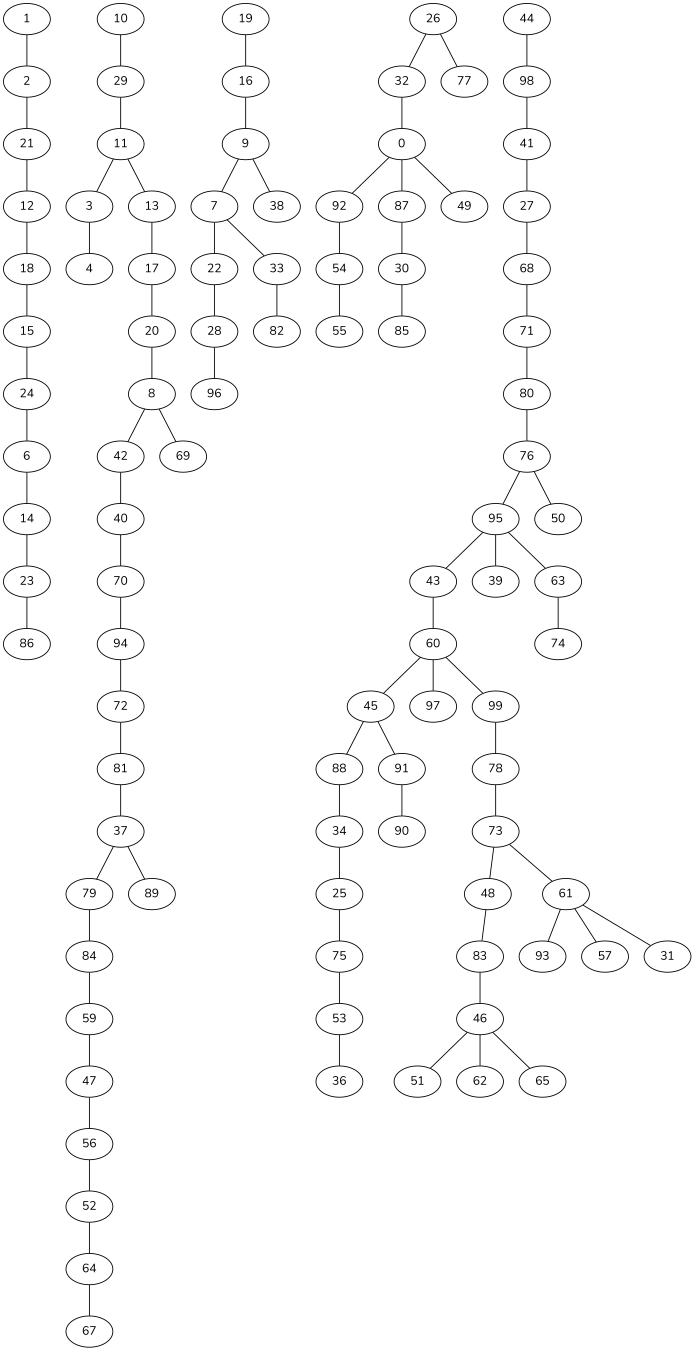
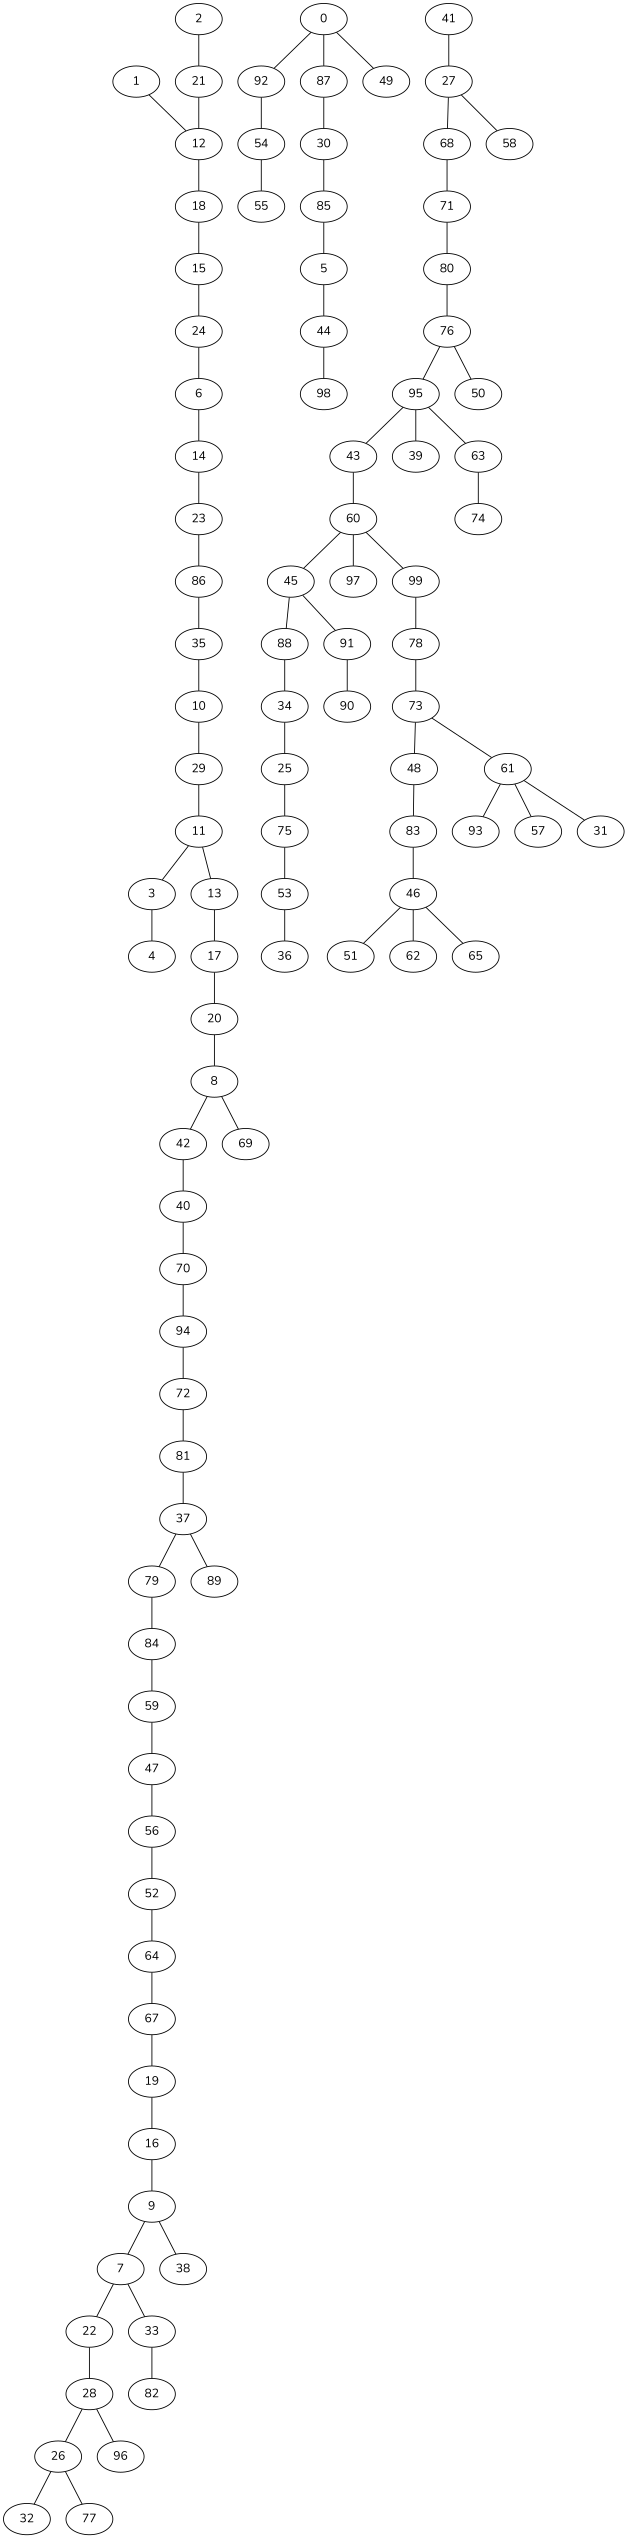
edge "1" -- "2": now "1" -- "12"
edge "32" -- "0": removed
edge "98" -- "41": removed
node "58": added
node "5": added
node "35": added
edge "67" -- "19": added
edge "28" -- "26": added
